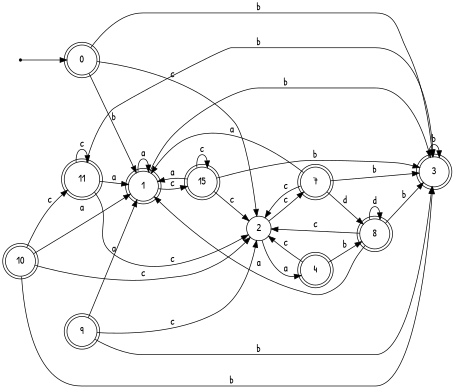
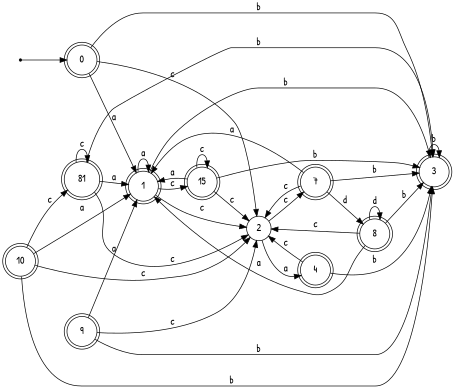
edge "0" -> "1": label "b" -> "a"
node "11": label "11" -> "81"
edge "1" -> "2": added, label "c"
edge "4" -> "8": now "4" -> "3"
